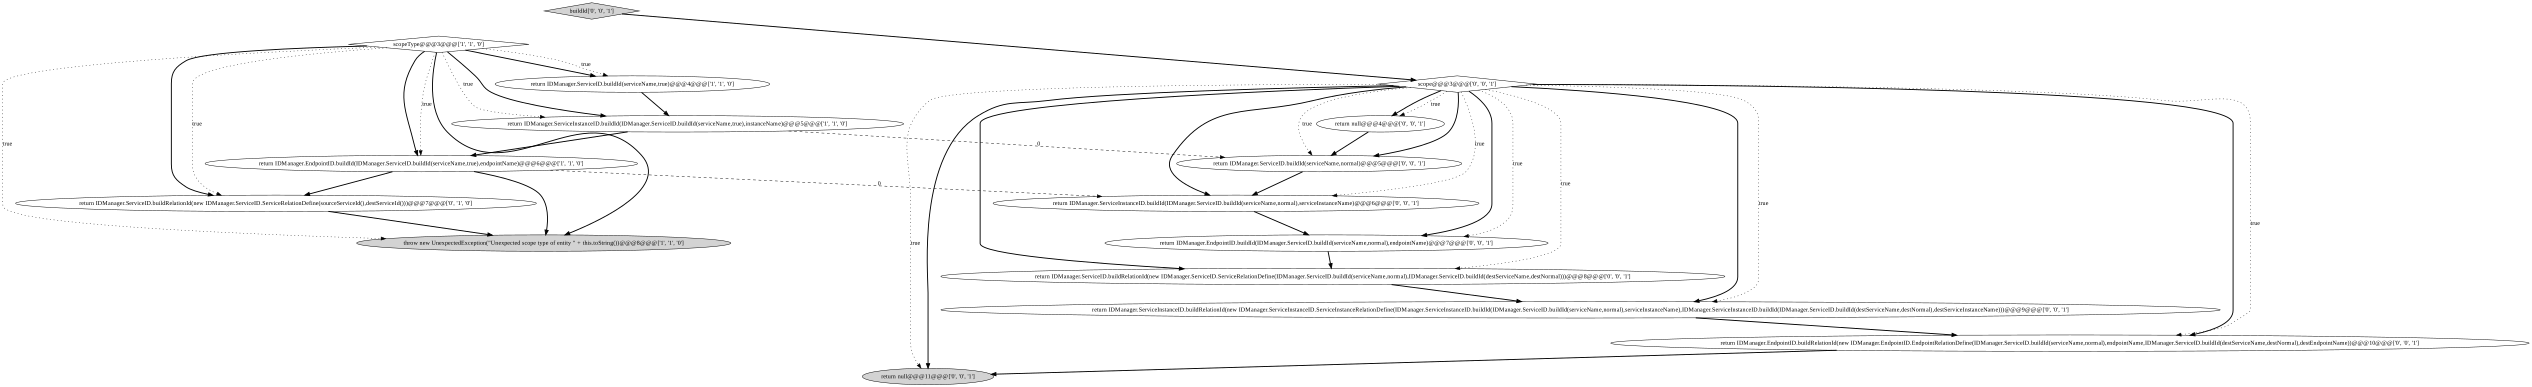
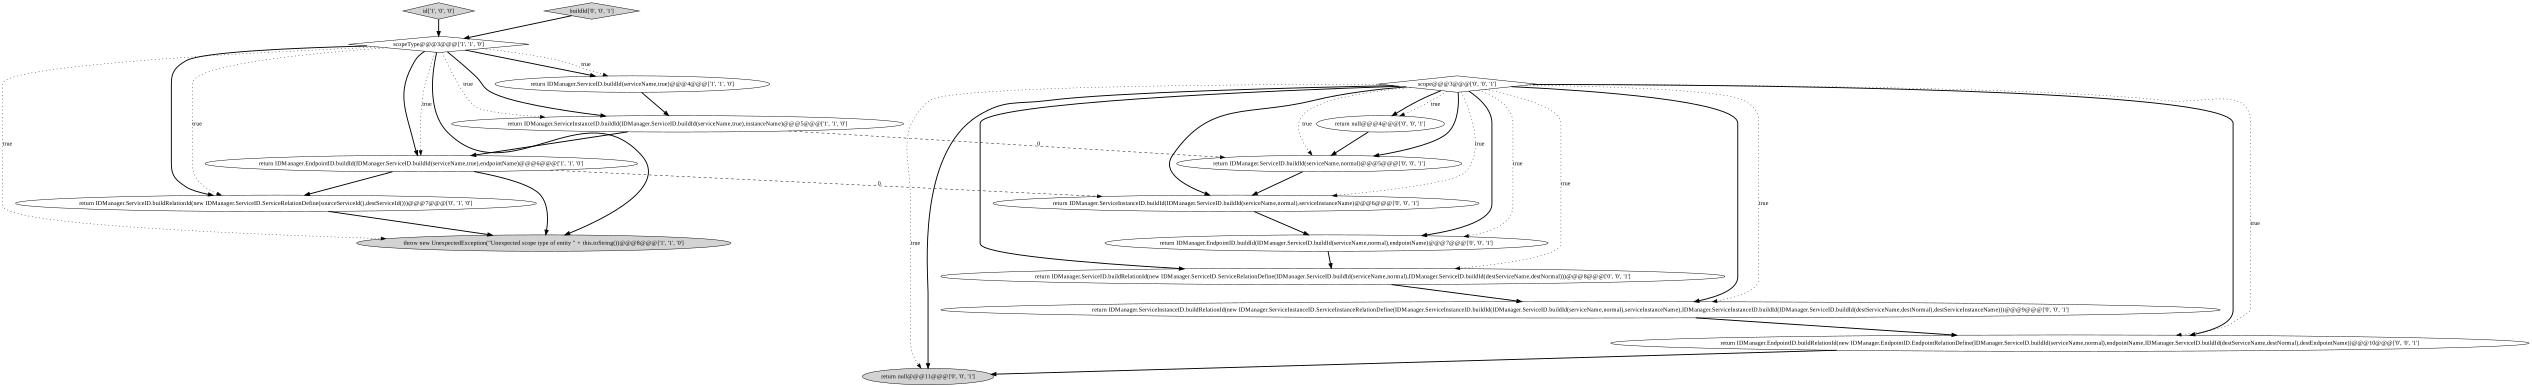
node "id['1', '0', '0']": added
edge "buildId['0', '0', '1']" -> "scope@@@3@@@['0', '0', '1']": now "buildId['0', '0', '1']" -> "scopeType@@@3@@@['1', '1', '0']"
